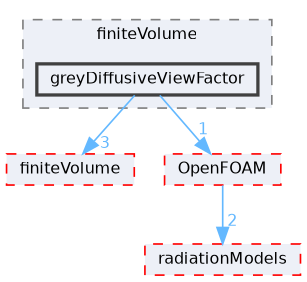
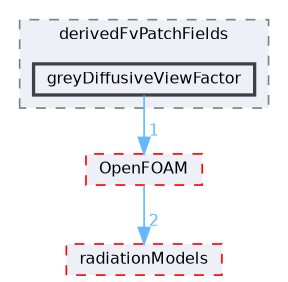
cluster "finiteVolume": label "finiteVolume" -> "derivedFvPatchFields"
node "finiteVolume": removed
